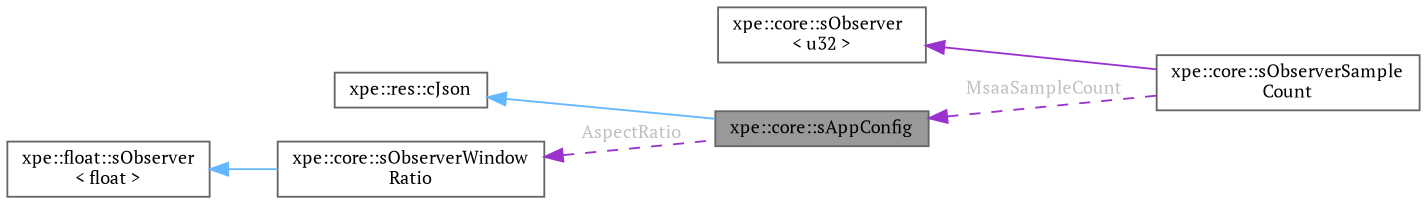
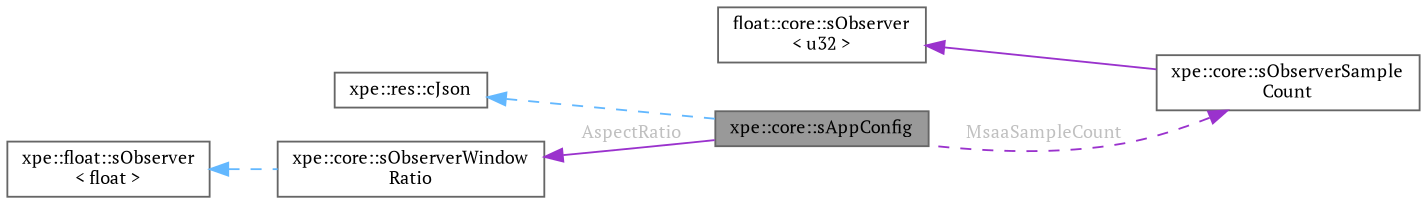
node "xpe::core::sObserver < u32 >": label "xpe::core::sObserver < u32 >" -> "float::core::sObserver < u32 >"
edge "xpe::core::sObserverSample Count" -> "xpe::core::sAppConfig": reversed
edge "xpe::core::sAppConfig" -> "xpe::res::cJson": style solid -> dashed
edge "xpe::core::sAppConfig" -> "xpe::core::sObserverWindow Ratio": style dashed -> solid
edge "xpe::core::sObserverWindow Ratio" -> "xpe::float::sObserver < float >": style solid -> dashed
